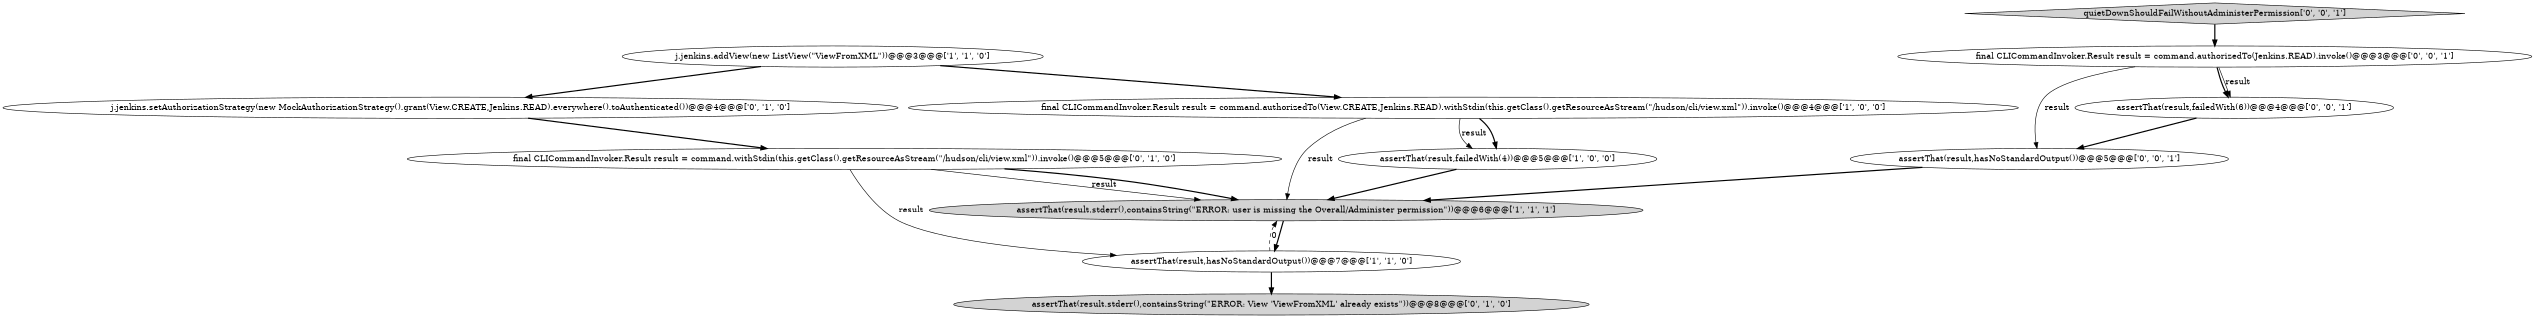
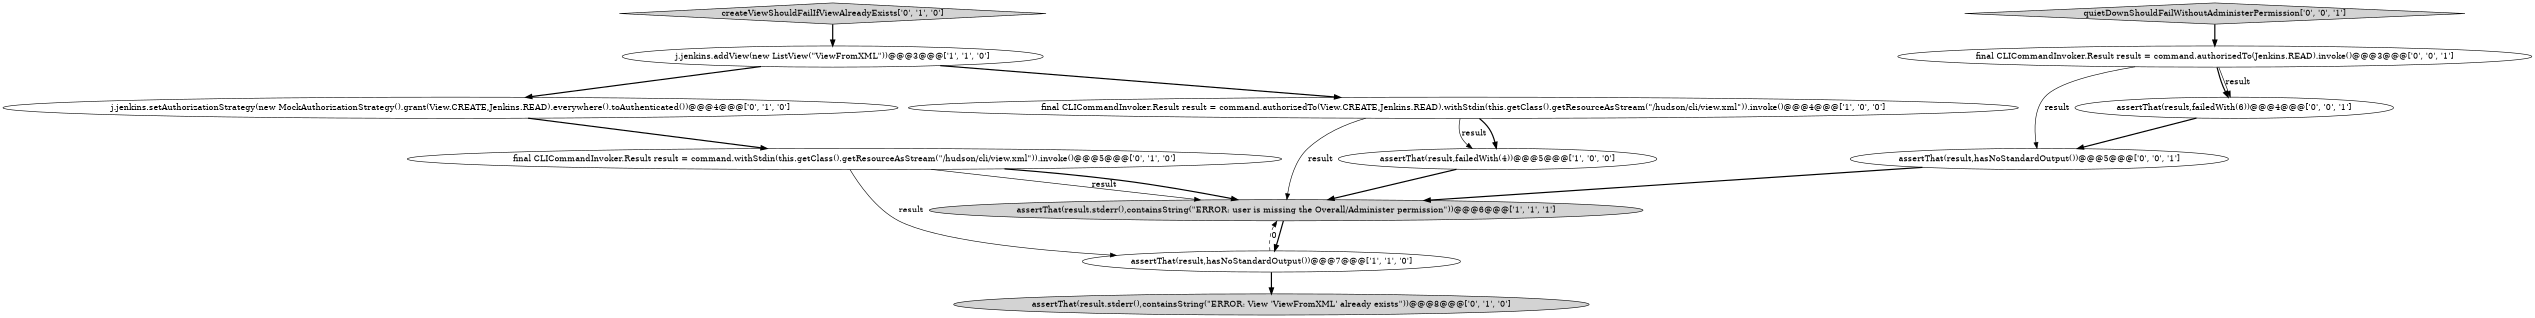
node "createViewShouldFailIfViewAlreadyExists['0', '1', '0']": added
